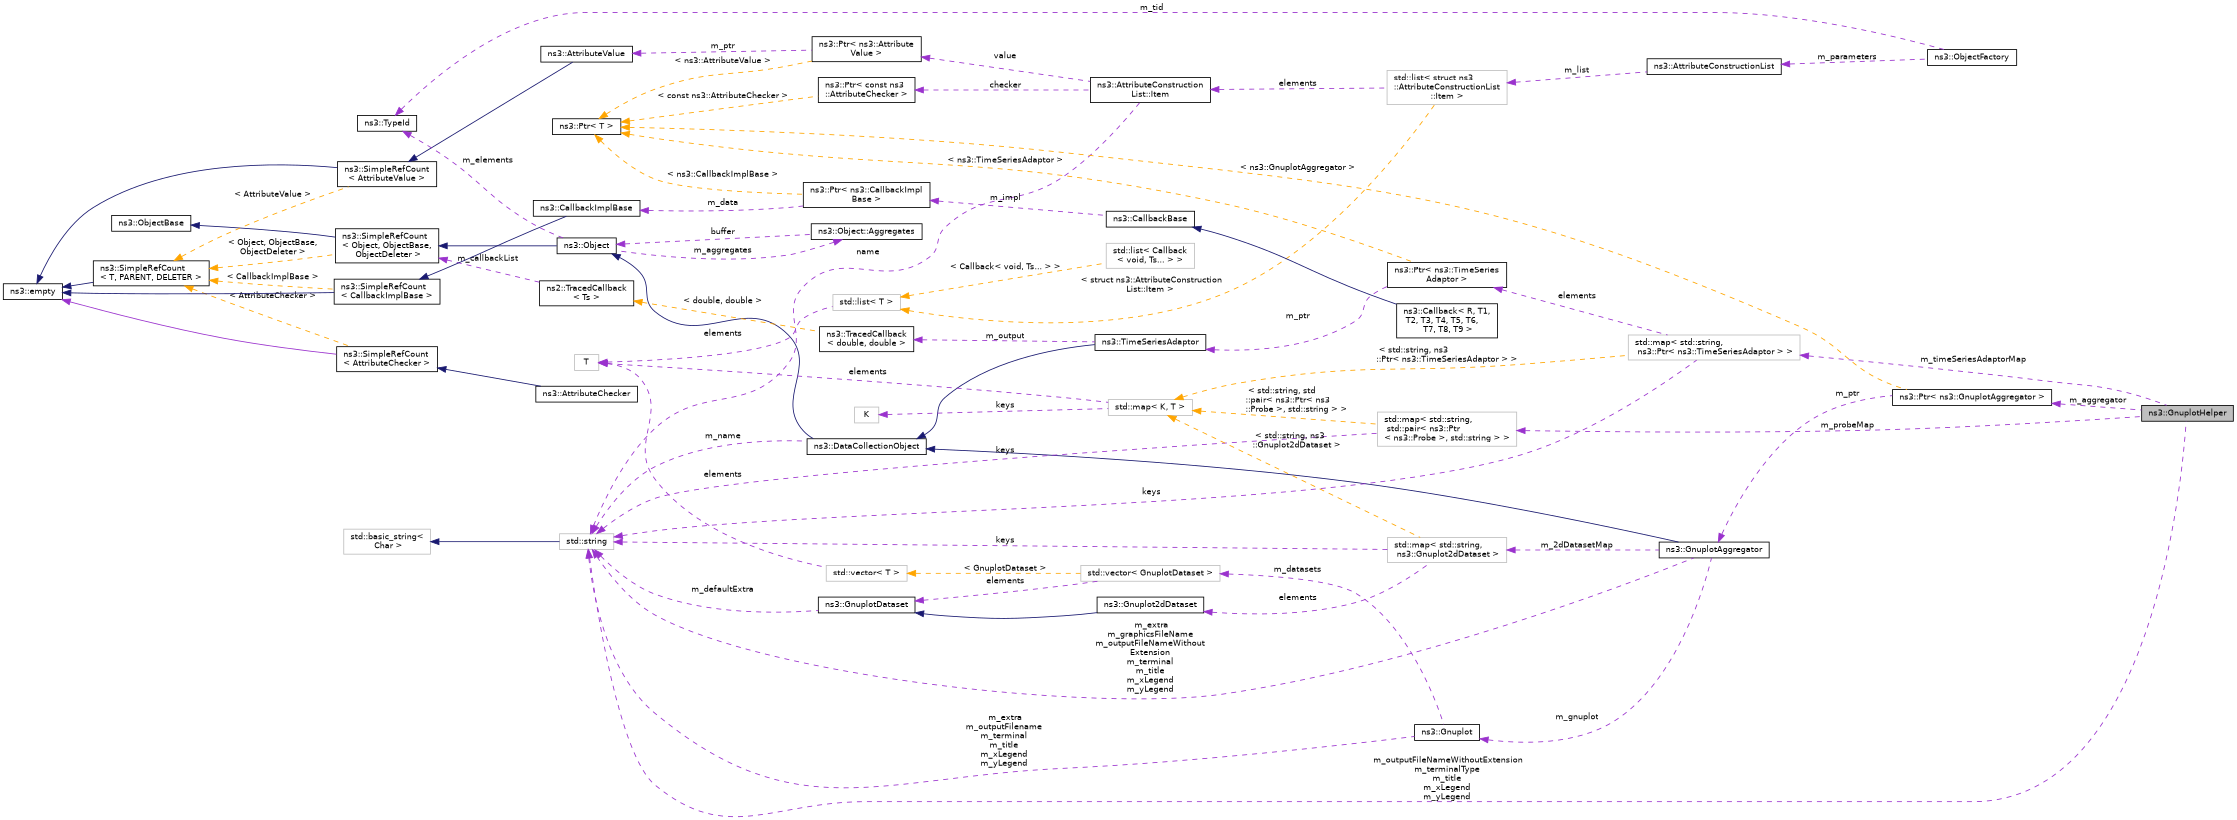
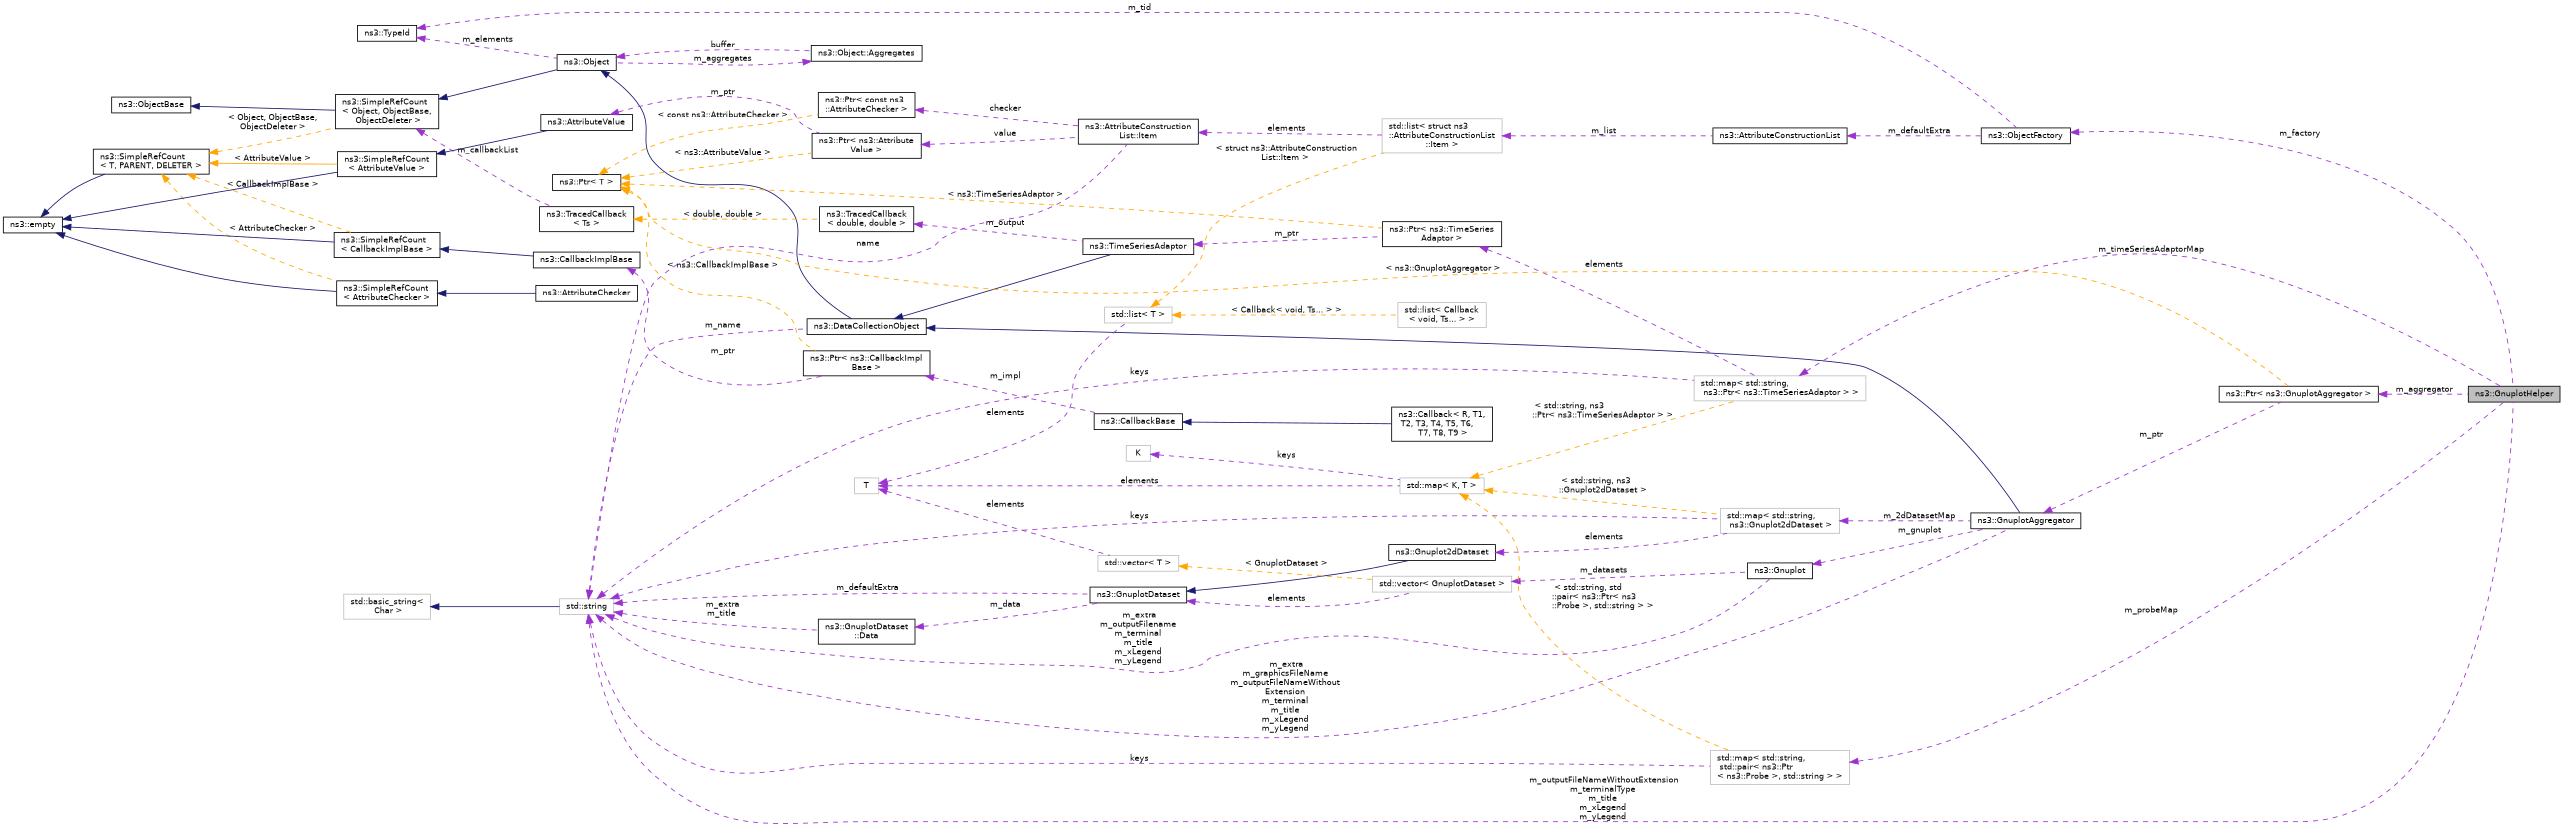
edge "ns3::ObjectFactory" -> "ns3::AttributeConstructionList": label " m_parameters" -> " m_defaultExtra"
edge "ns3::GnuplotHelper" -> "ns3::ObjectFactory": added, label "m_factory"
edge "ns3::Ptr< ns3::CallbackImpl Base >" -> "ns3::CallbackImplBase": label " m_data" -> " m_ptr"
edge "ns3::SimpleRefCount < AttributeValue >" -> "ns3::SimpleRefCount < T, PARENT, DELETER >": style dashed -> solid
node "ns2::TracedCallback < Ts >": label "ns2::TracedCallback < Ts >" -> "ns3::TracedCallback < Ts >"
edge "ns3::SimpleRefCount < AttributeChecker >" -> "ns3::empty": color darkorchid3 -> midnightblue
node "ns3::GnuplotDataset ::Data": added
